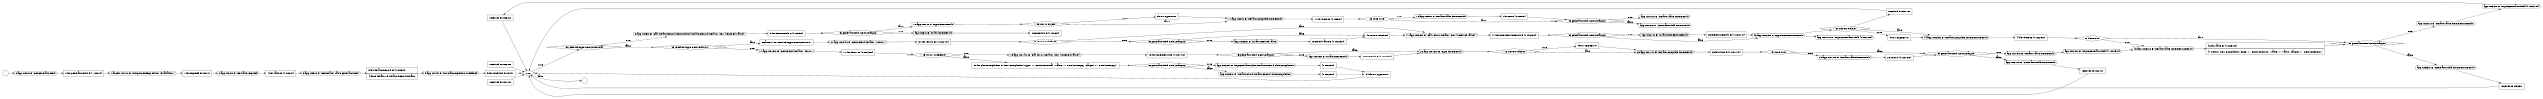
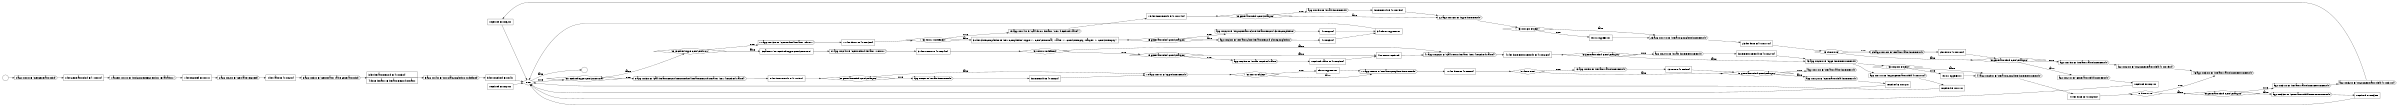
edge "(! (= __x28__ Object))" -> "received = __x11__": now "app __x11__ = (AsyncGeneratorYield [? __x10__])" -> "received = __x11__"
node "46:let value = [? __x30__]": removed
edge "innerResult = [? __x6__]" -> "10:app __x7__ = (Type innerResult)": added
edge "app __x12__ = (GeneratorYield innerResult)" -> "received = __x12__": added
